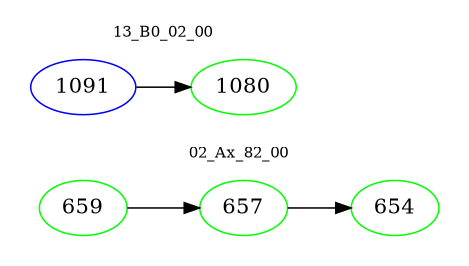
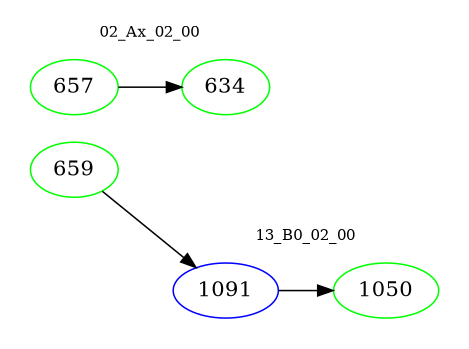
node "1080": label "1080" -> "1050"
cluster "02_Ax_82_00": label "02_Ax_82_00" -> "02_Ax_02_00"
edge "659" -> "657": now "659" -> "1091"
node "654": label "654" -> "634"
